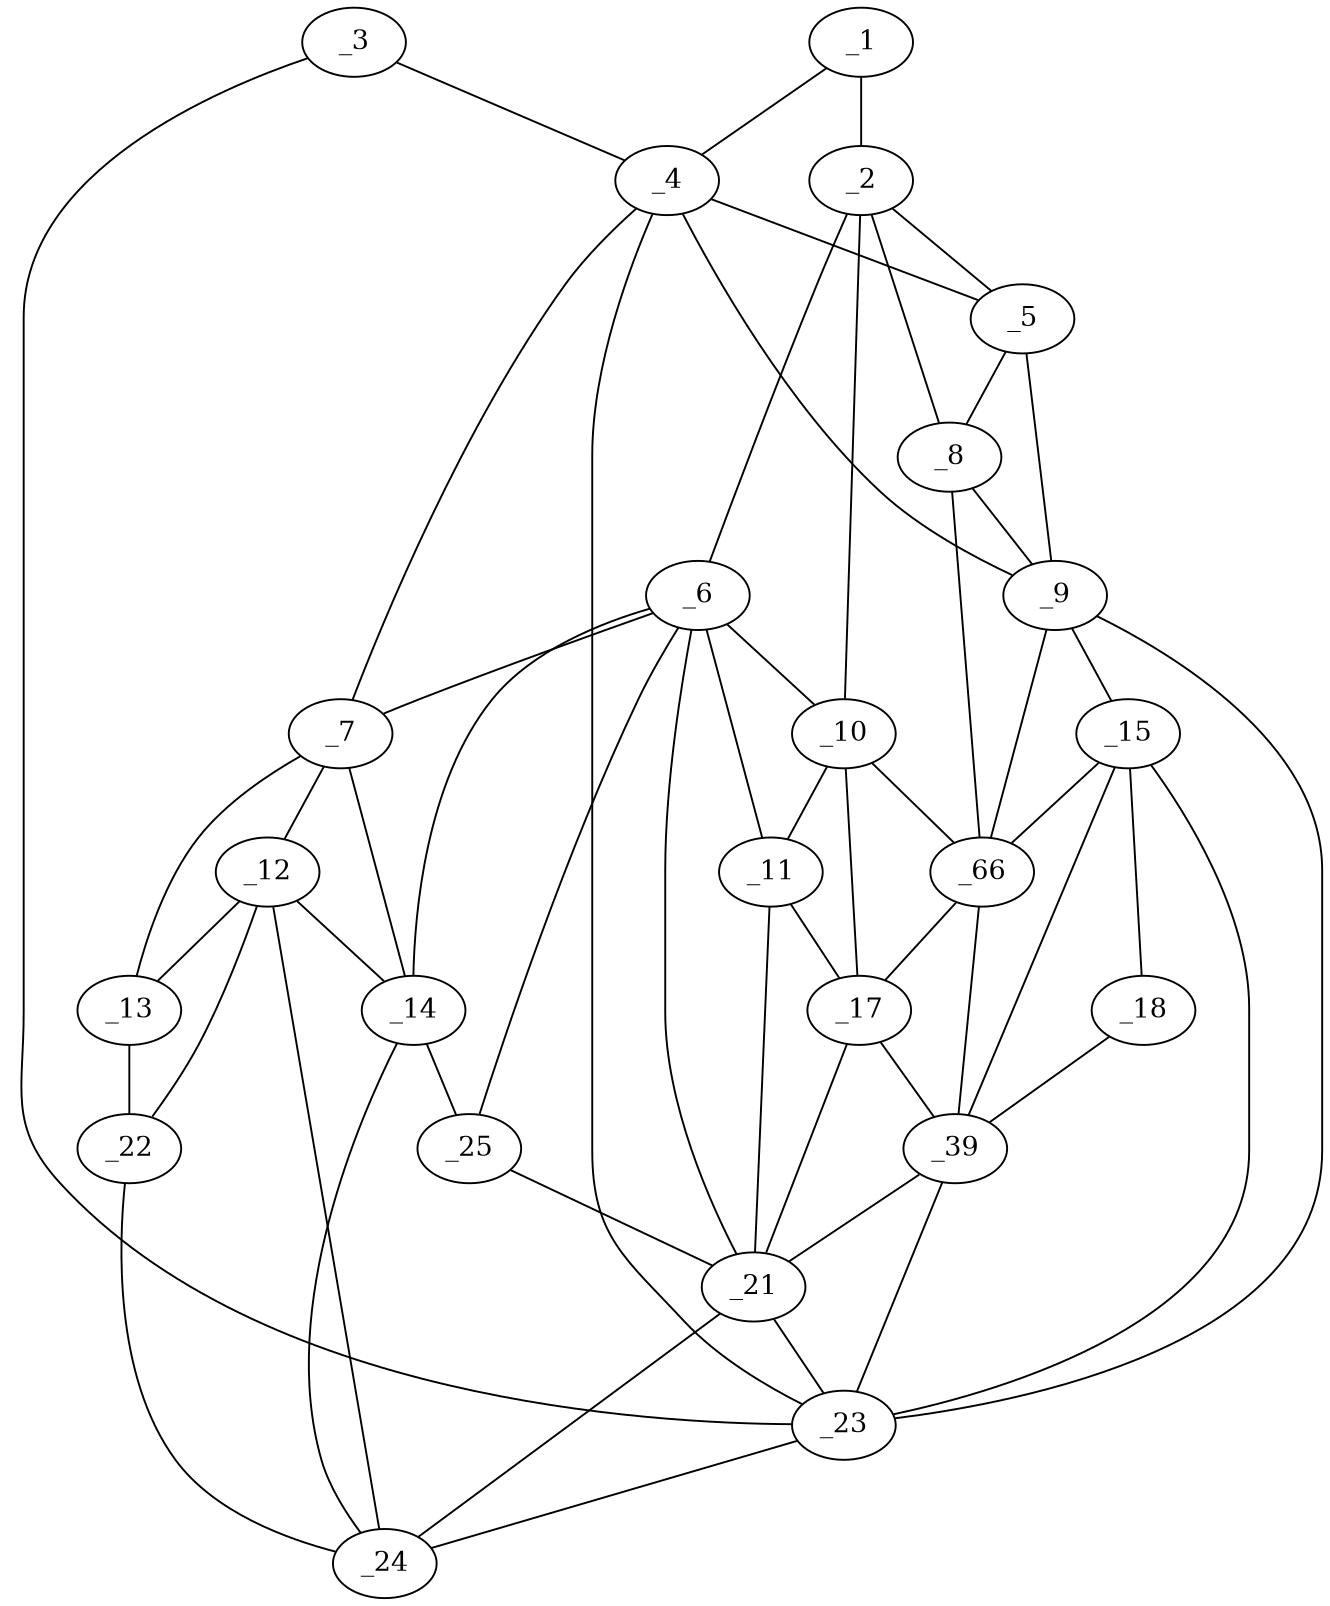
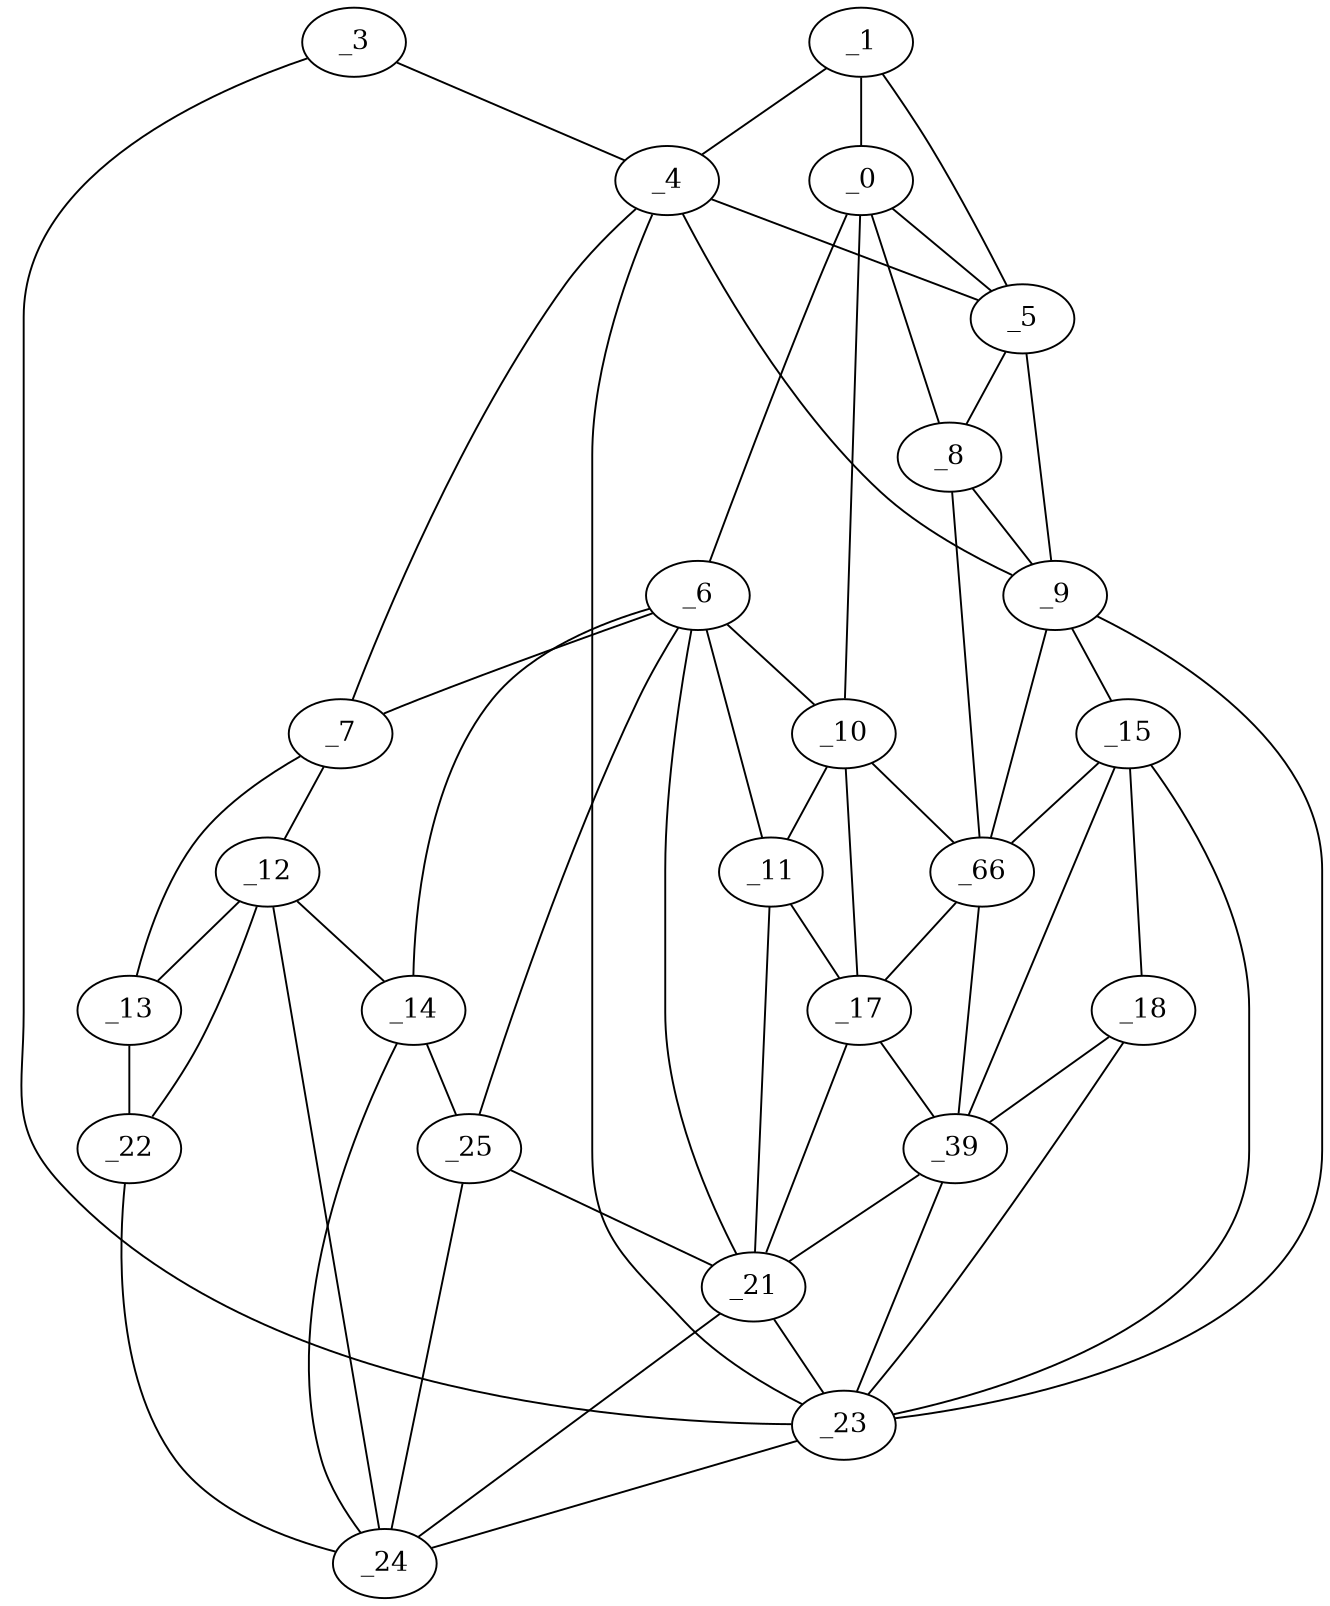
edge "_1" -- "_5": added
node "_2": label "_2" -> "_0"
edge "_7" -- "_14": removed
edge "_18" -- "_23": added
edge "_25" -- "_24": added
